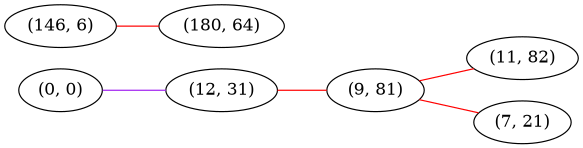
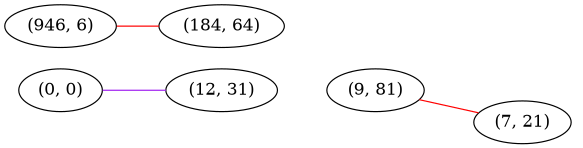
node "(146, 6)": label "(146, 6)" -> "(946, 6)"
node "(180, 64)": label "(180, 64)" -> "(184, 64)"
node "(11, 82)": removed
edge "(12, 31)" -- "(9, 81)": removed
